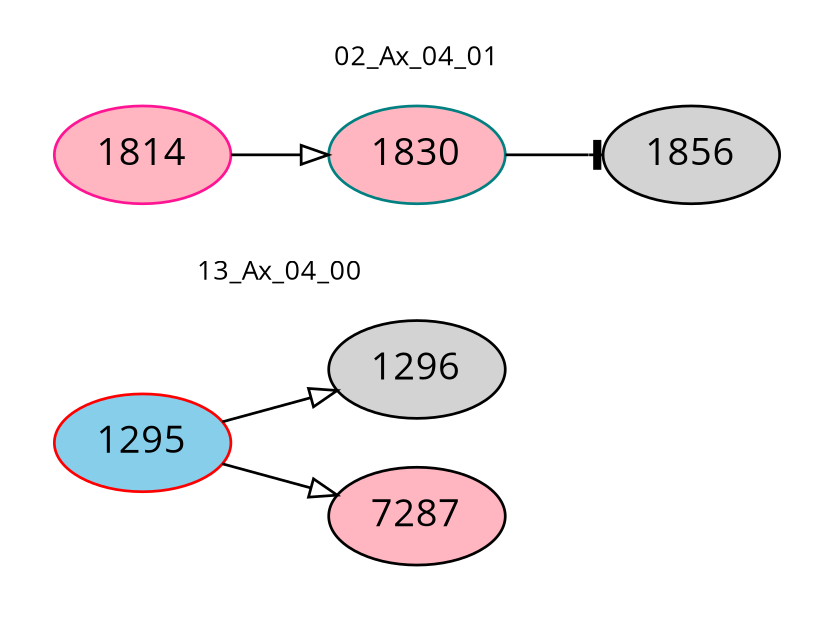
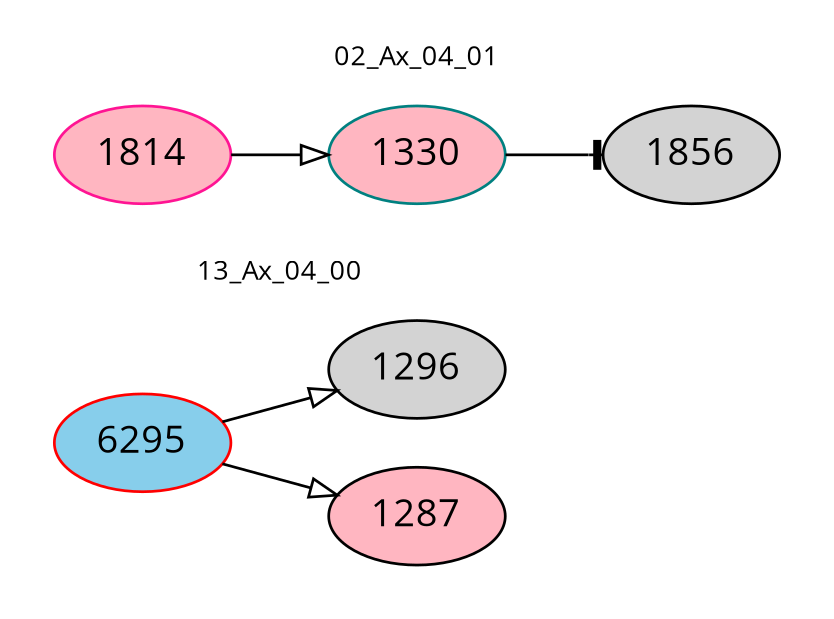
node "1830": label "1830" -> "1330"
node "1295": label "1295" -> "6295"
node "7287": label "7287" -> "1287"
